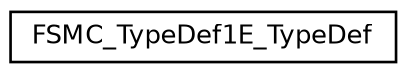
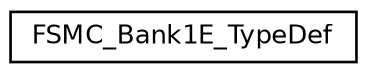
node "FSMC_TypeDef1E_TypeDef": label "FSMC_TypeDef1E_TypeDef" -> "FSMC_Bank1E_TypeDef"
